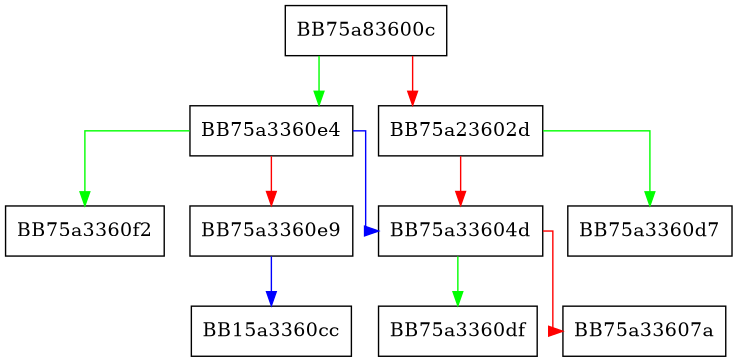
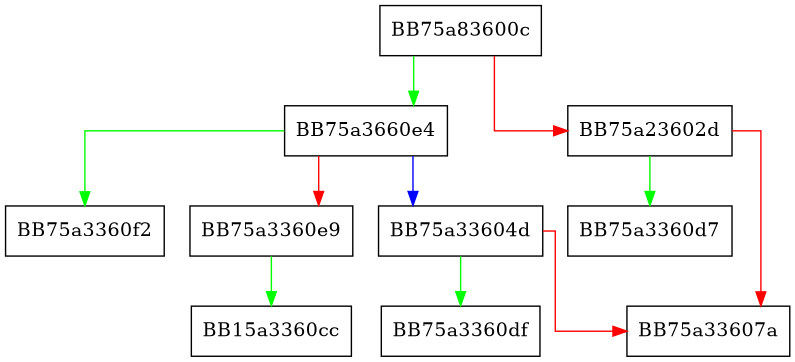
node "BB75a3360e4": label "BB75a3360e4" -> "BB75a3660e4"
edge "BB75a23602d" -> "BB75a33604d": now "BB75a23602d" -> "BB75a33607a"
edge "BB75a3360e9" -> "BB15a3360cc": color blue -> green
